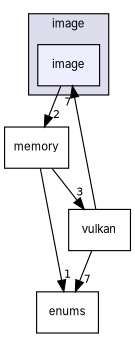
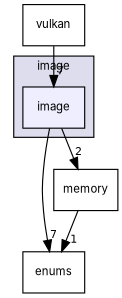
edge "memory" -> "vulkan": removed
edge "vulkan" -> "enums": now "image" -> "enums"
